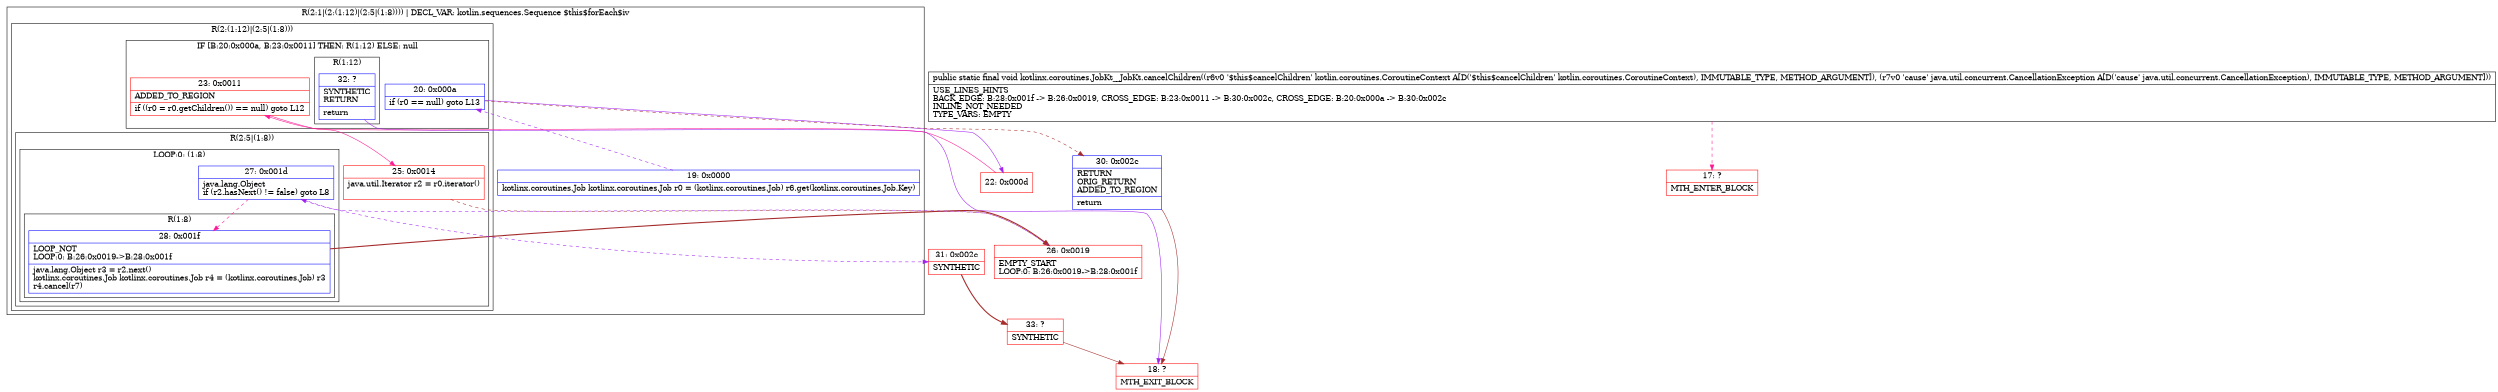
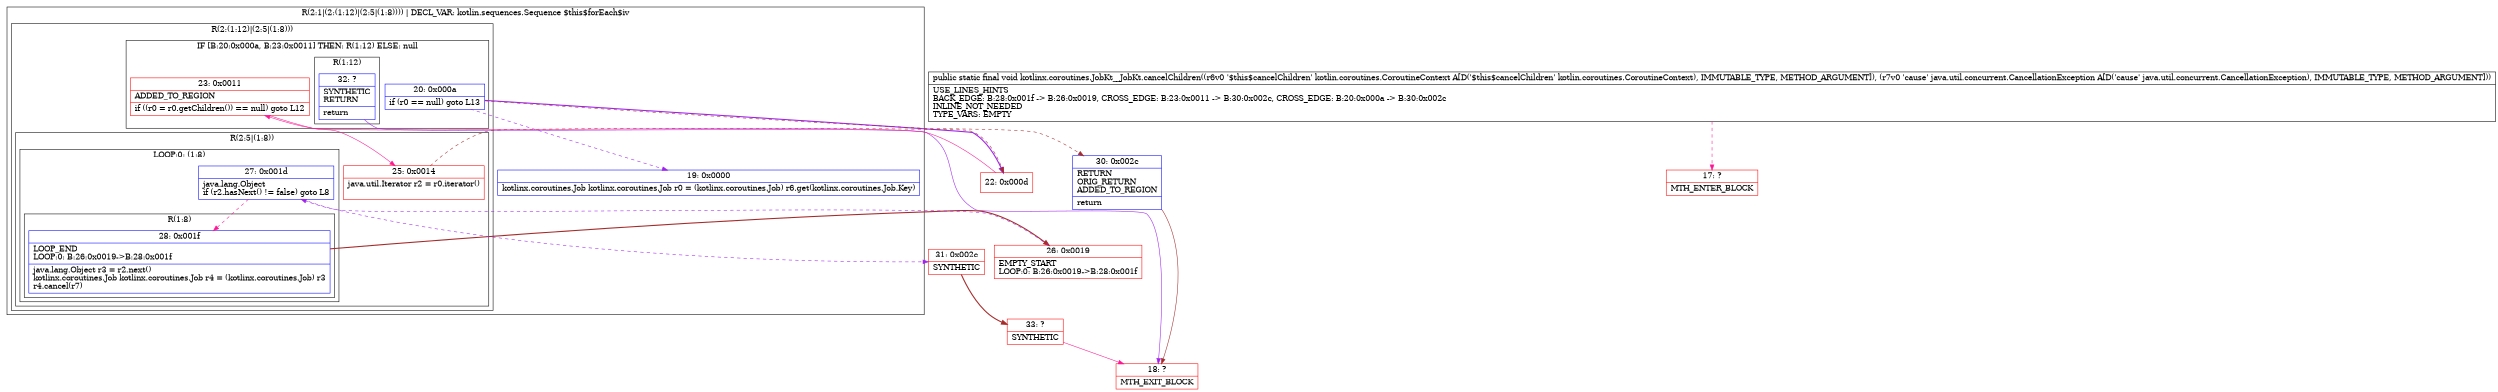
edge "20: 0x000a" -> "22: 0x000d": style solid -> bold
edge "19: 0x0000" -> "20: 0x000a": reversed
edge "25: 0x0014" -> "26: 0x0019": now "25: 0x0014" -> "22: 0x000d"
node "28: 0x001f": text "LOOP_NOT" -> "LOOP_END"
edge "33: ?" -> "18: ?": color brown -> deeppink
